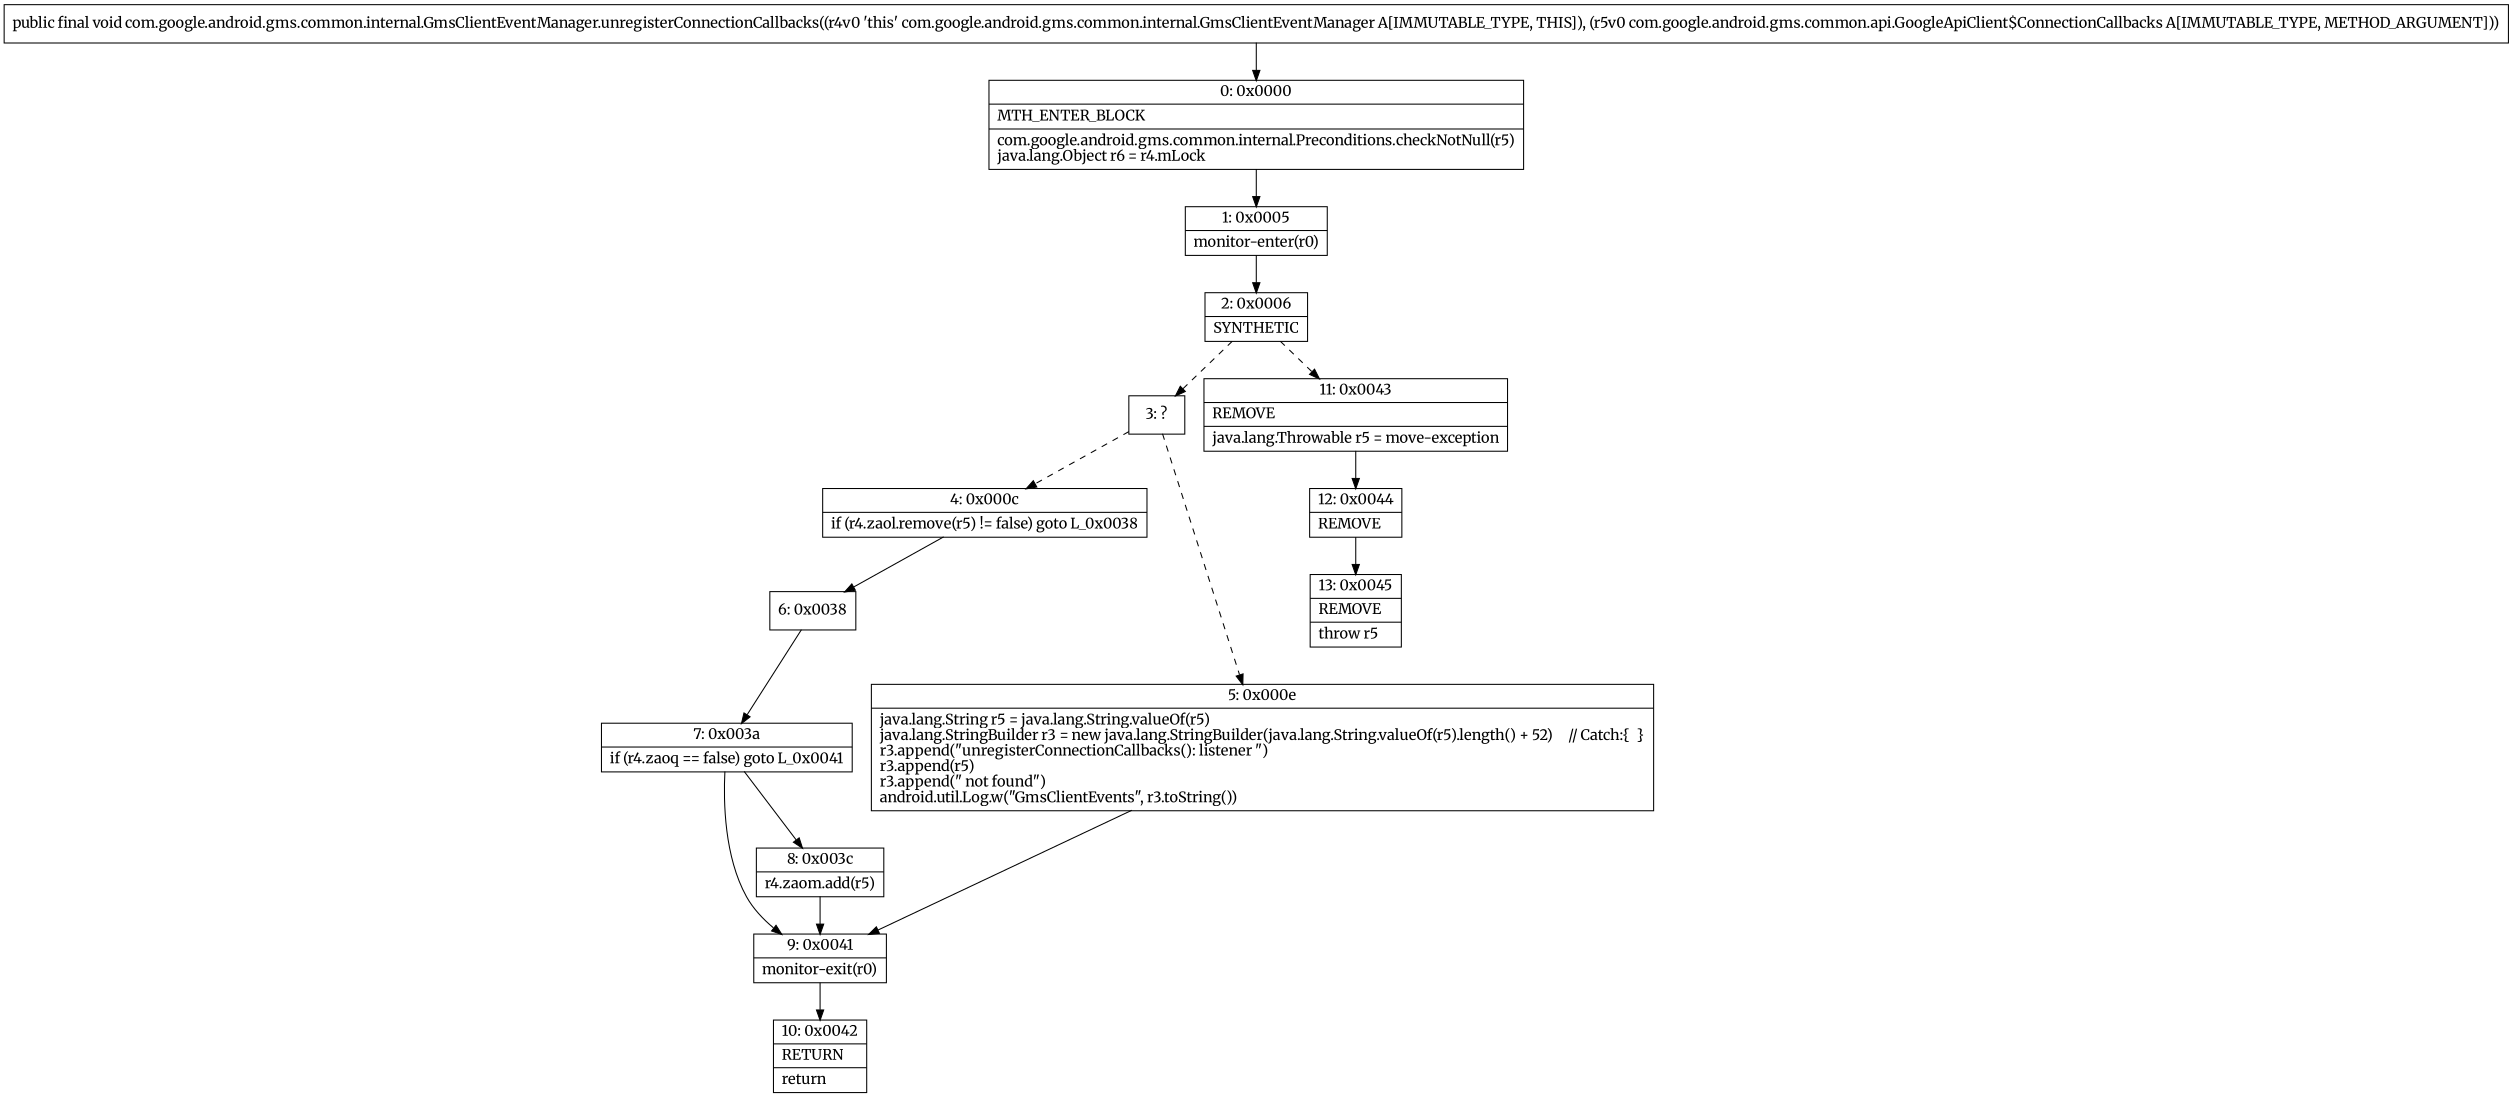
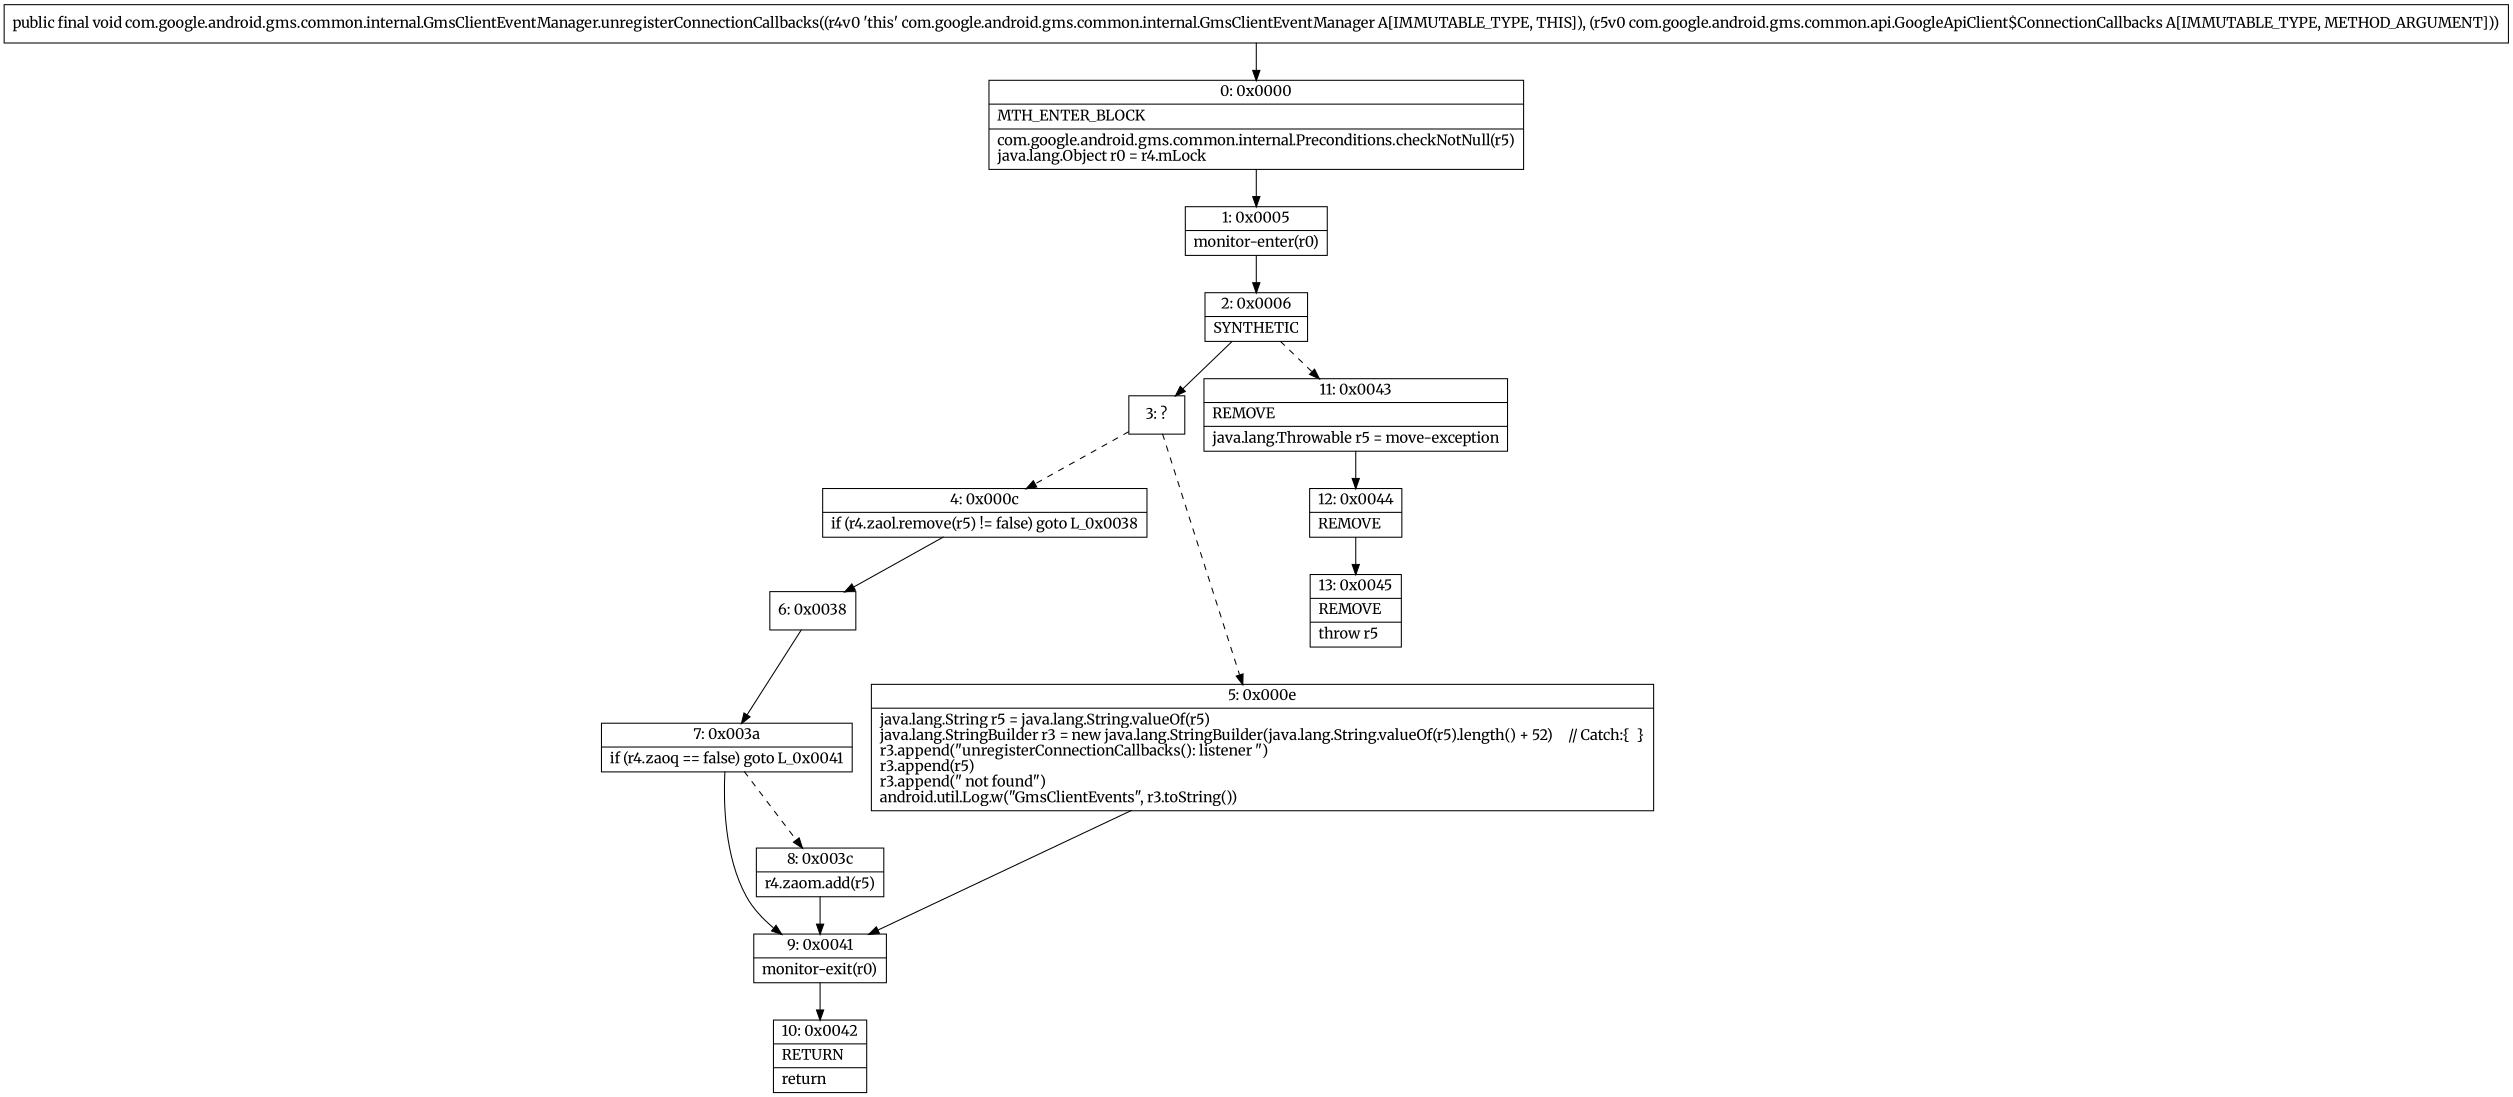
node "0: 0x0000": text "java.lang.Object r6 = r4.mLock" -> "java.lang.Object r0 = r4.mLock"
edge "2: 0x0006" -> "3: ?": style dashed -> solid
edge "7: 0x003a" -> "8: 0x003c": style solid -> dashed
